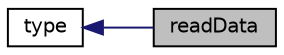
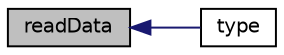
edge "readData" -> "type": reversed
